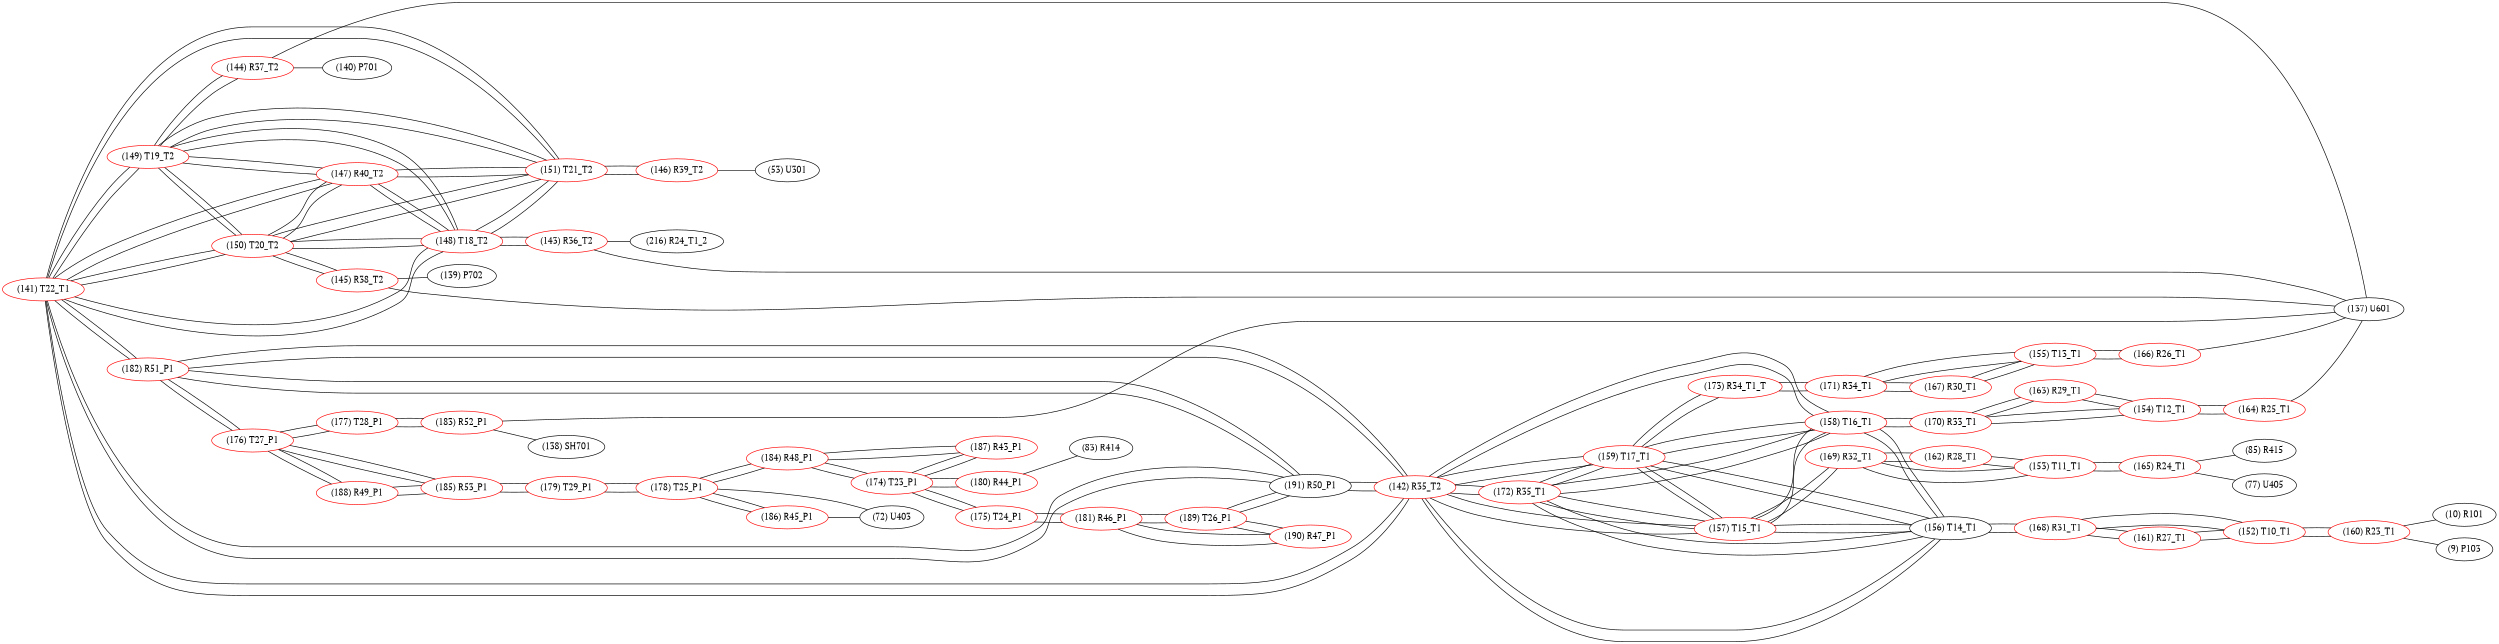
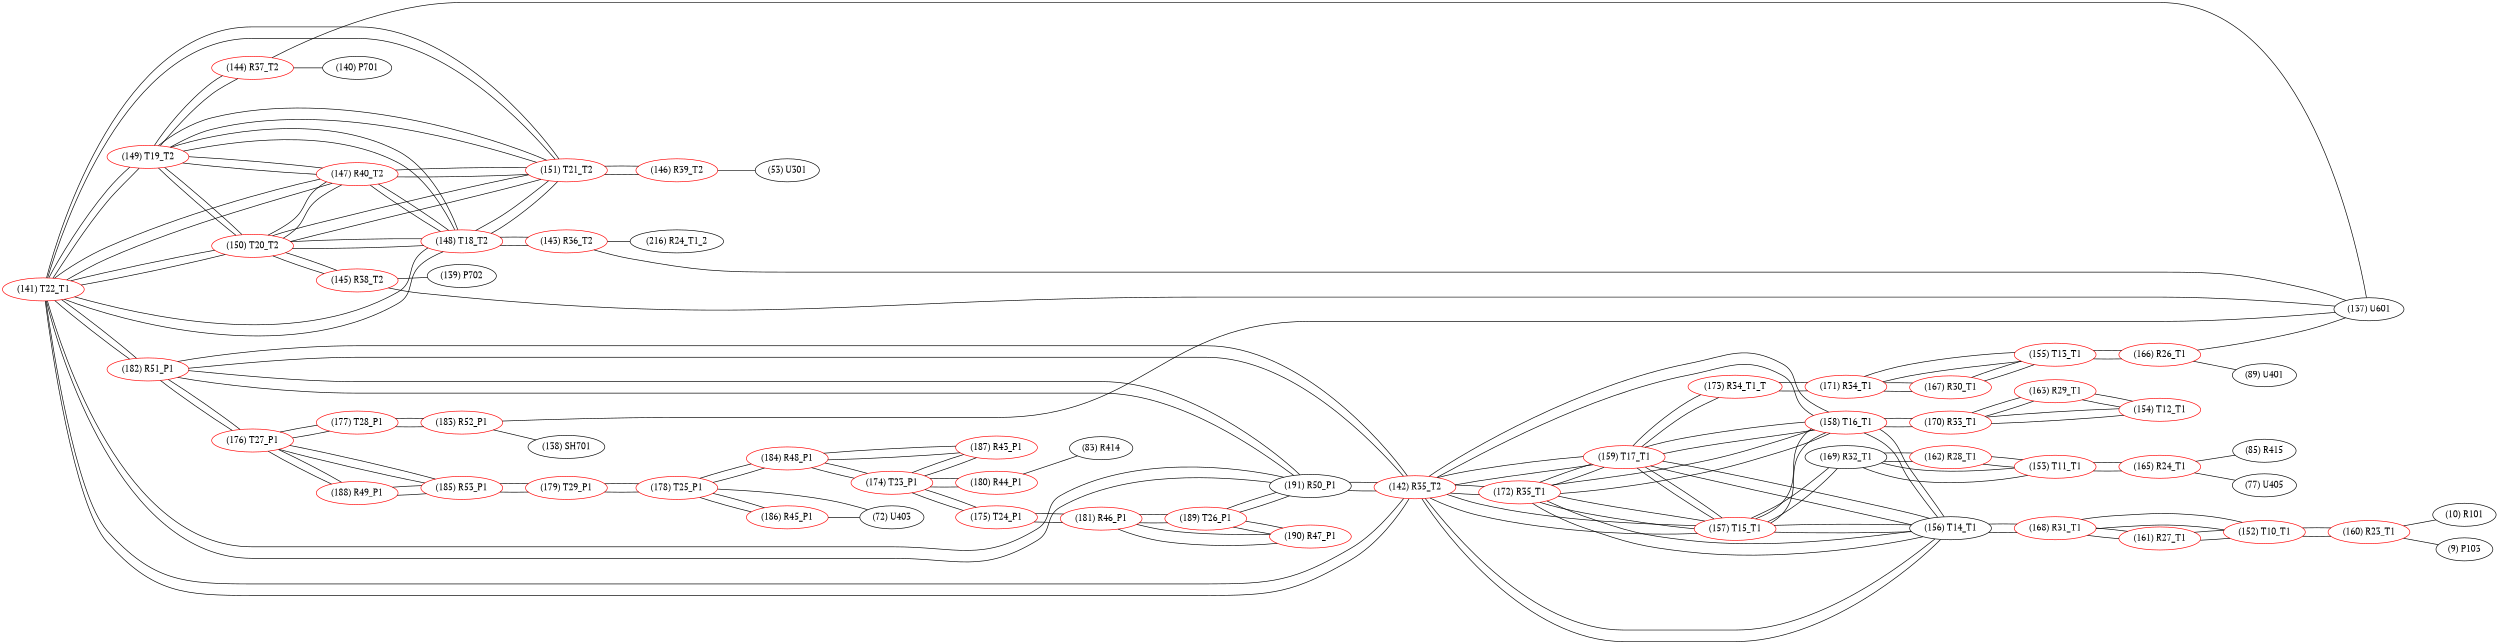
node "(89) U401": added
node "(164) R25_T1": removed
node "(169) R32_T1": color red -> black
